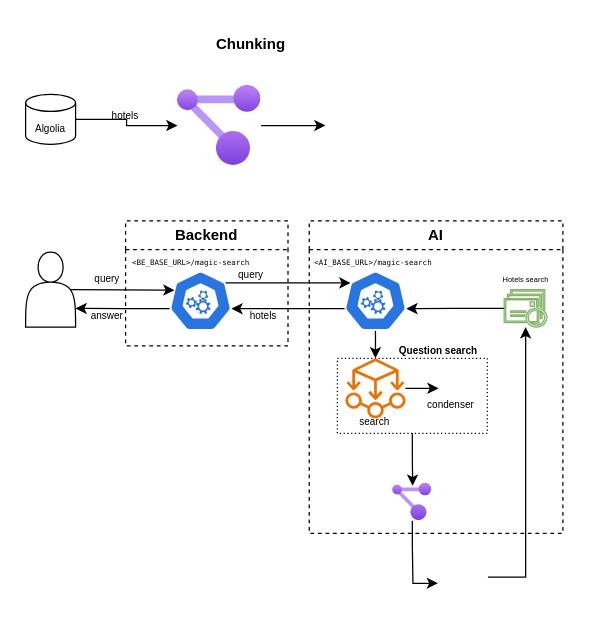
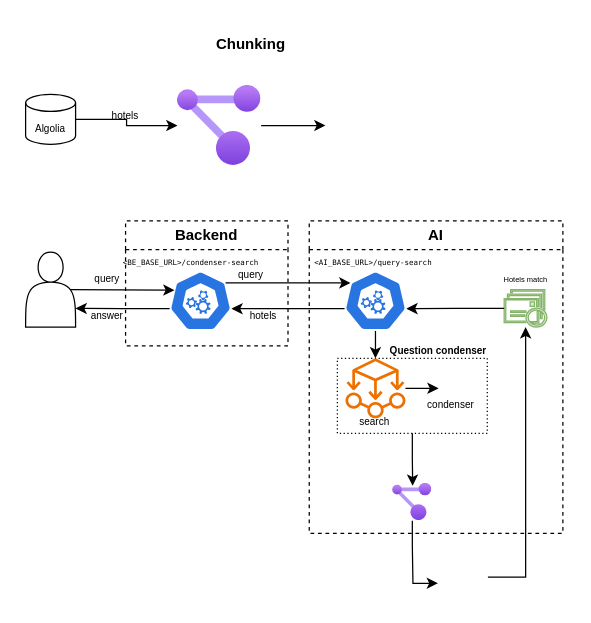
node "<BE_BASE_URL>/magic-search": label "<BE_BASE_URL>/magic-search" -> "<BE_BASE_URL>/condenser-search"
node "<AI_BASE_URL>/magic-search": label "<AI_BASE_URL>/magic-search" -> "<AI_BASE_URL>/query-search"
node "Hotels search": label "Hotels search" -> "Hotels match"
node "Question search": label "Question search" -> "Question condenser"
